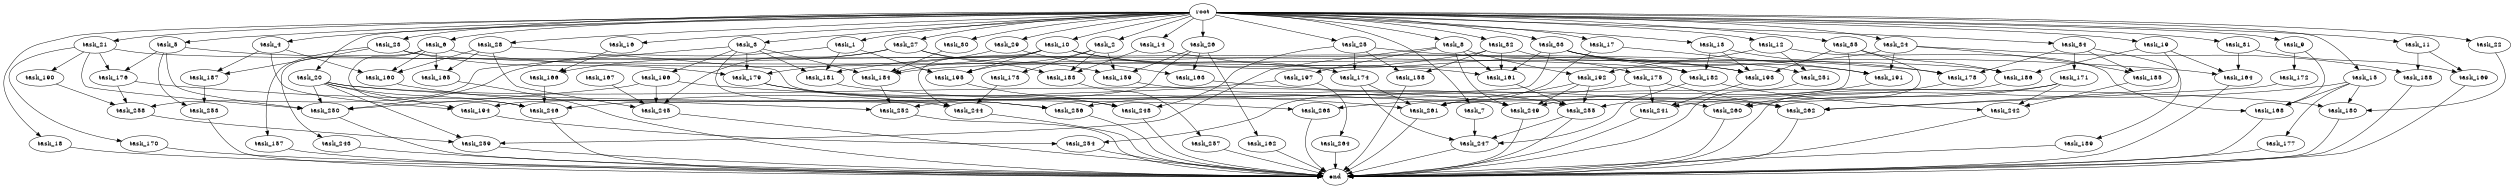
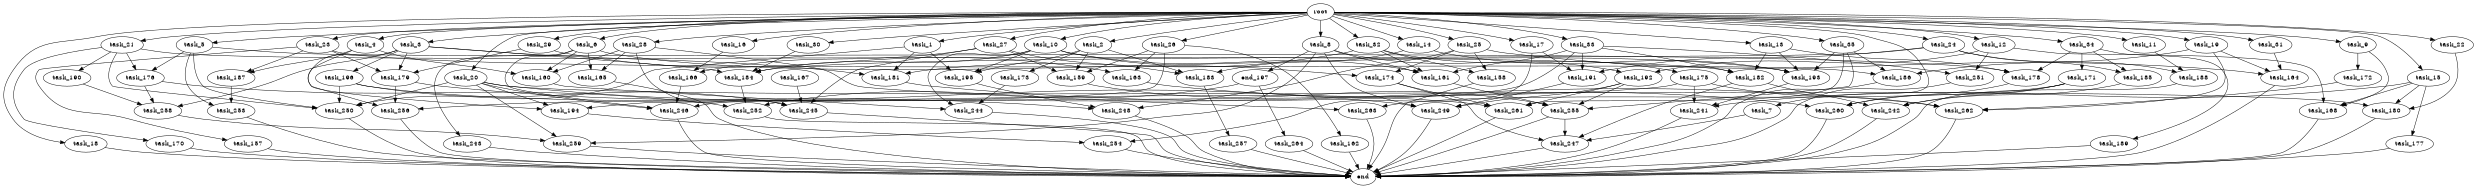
node "task_197": label "task_197" -> "end_197"
node "task_169": removed
